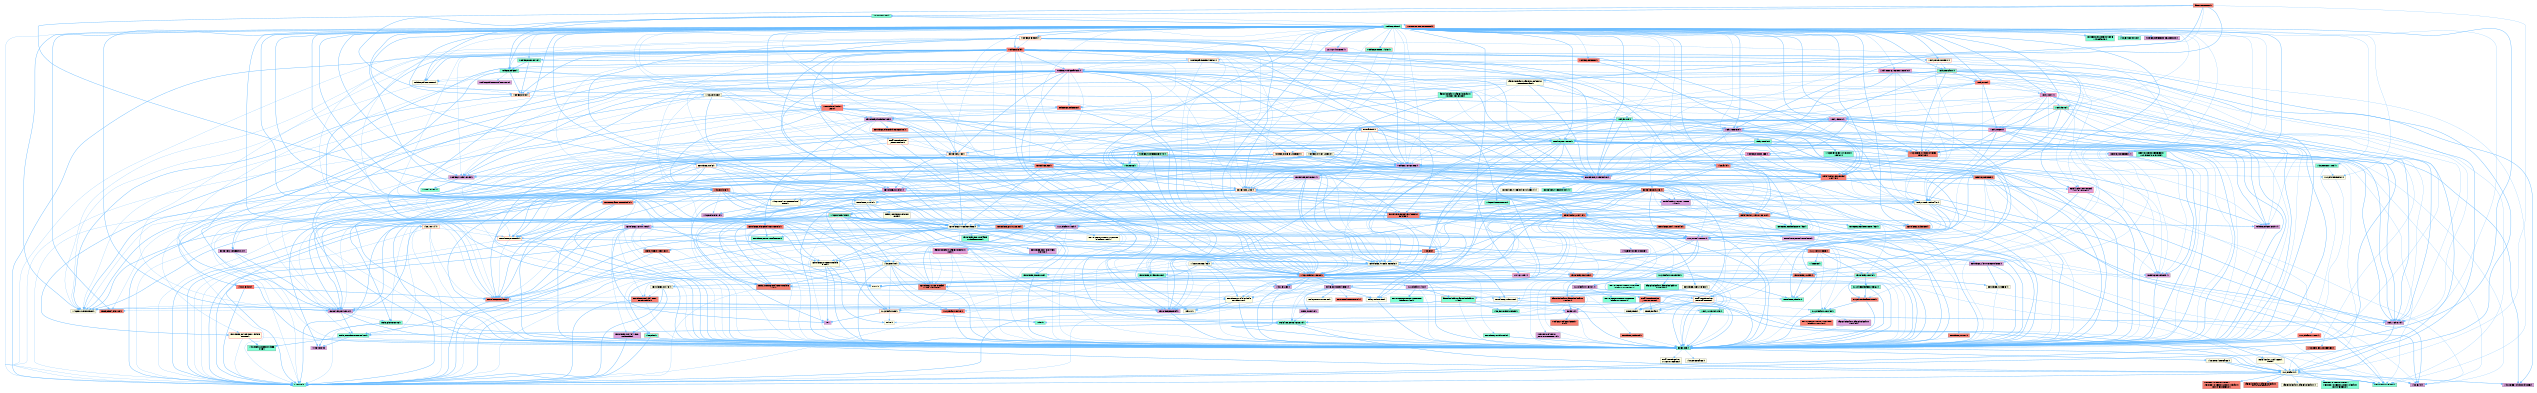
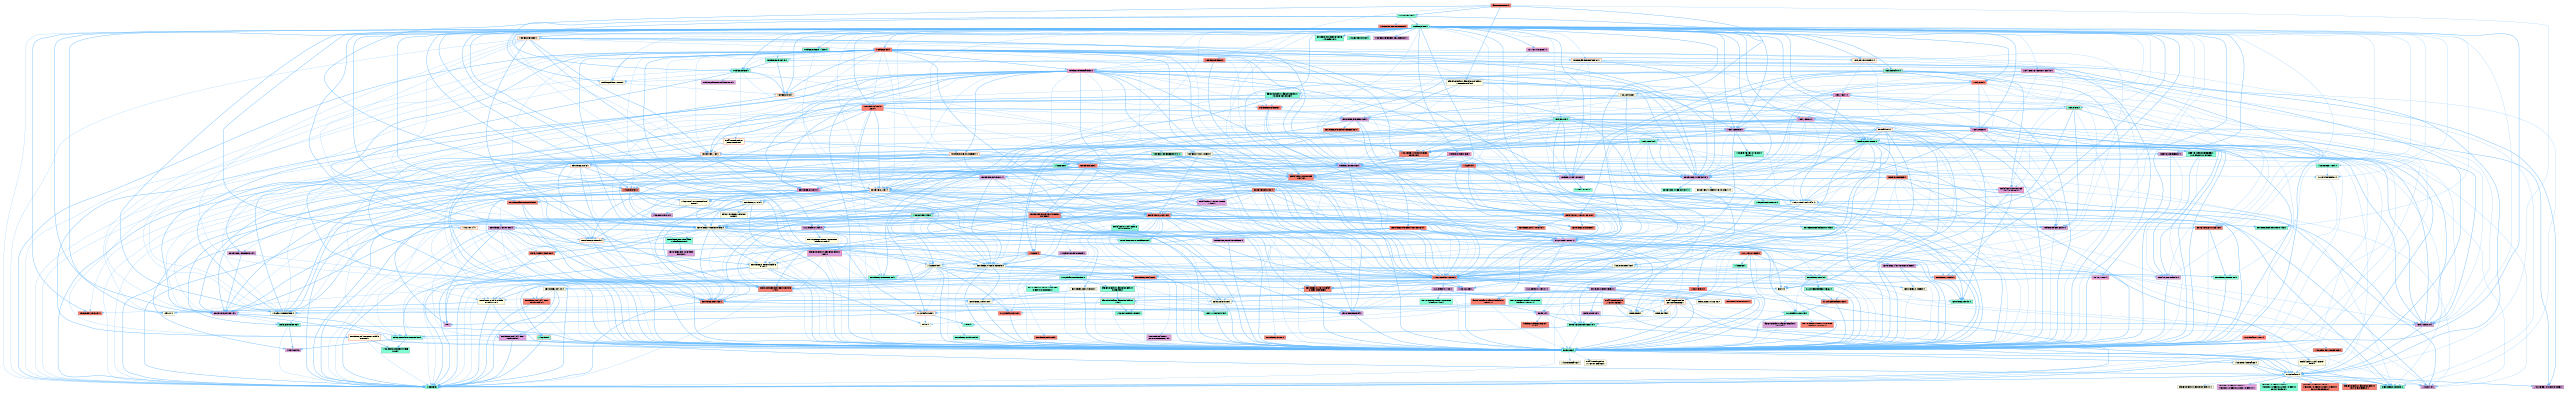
node "Serialization/ArchiveSave PackageData.h": added
node "Serializer/ContainersFwd.h": label "Serializer/ContainersFwd.h" -> "Containers/ContainersFwd.h"
node "UBT_COMPILED_PLATFORM /UBT_COMPILED_PLATFORMPlatform.h": added
